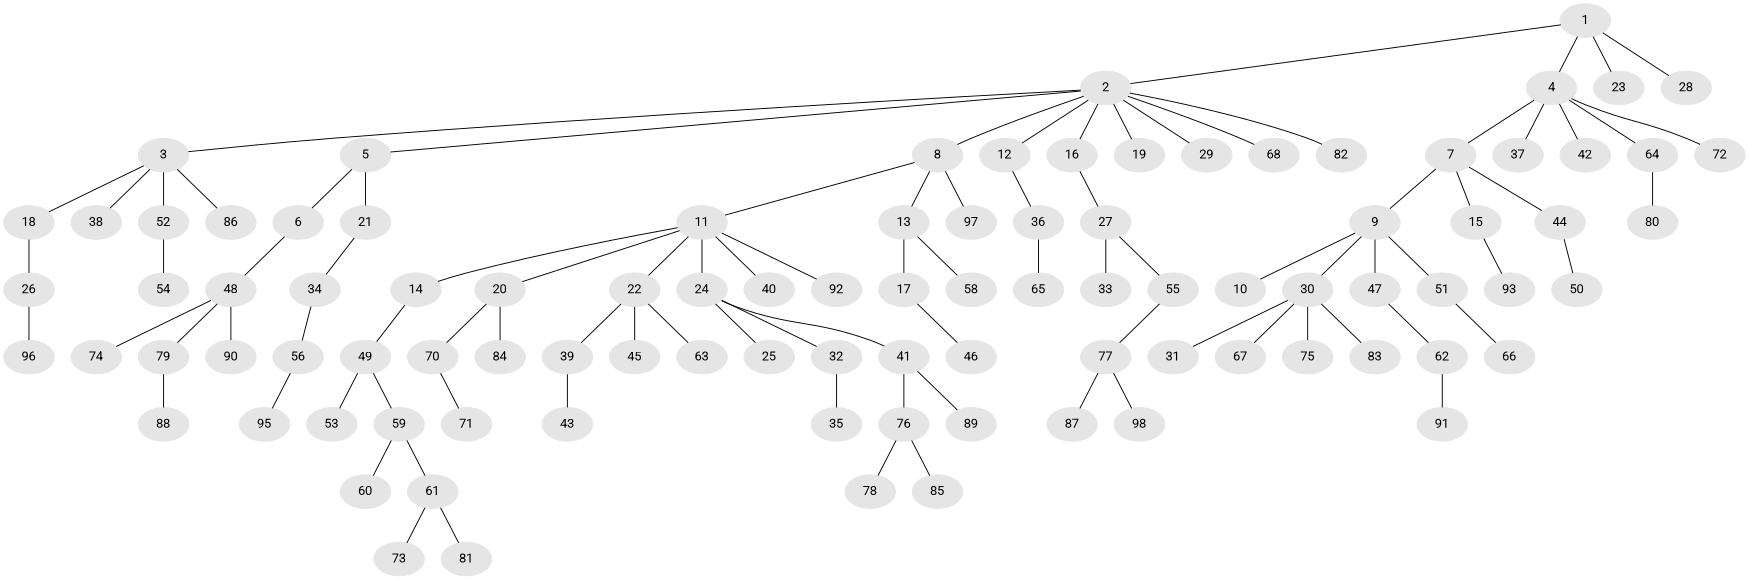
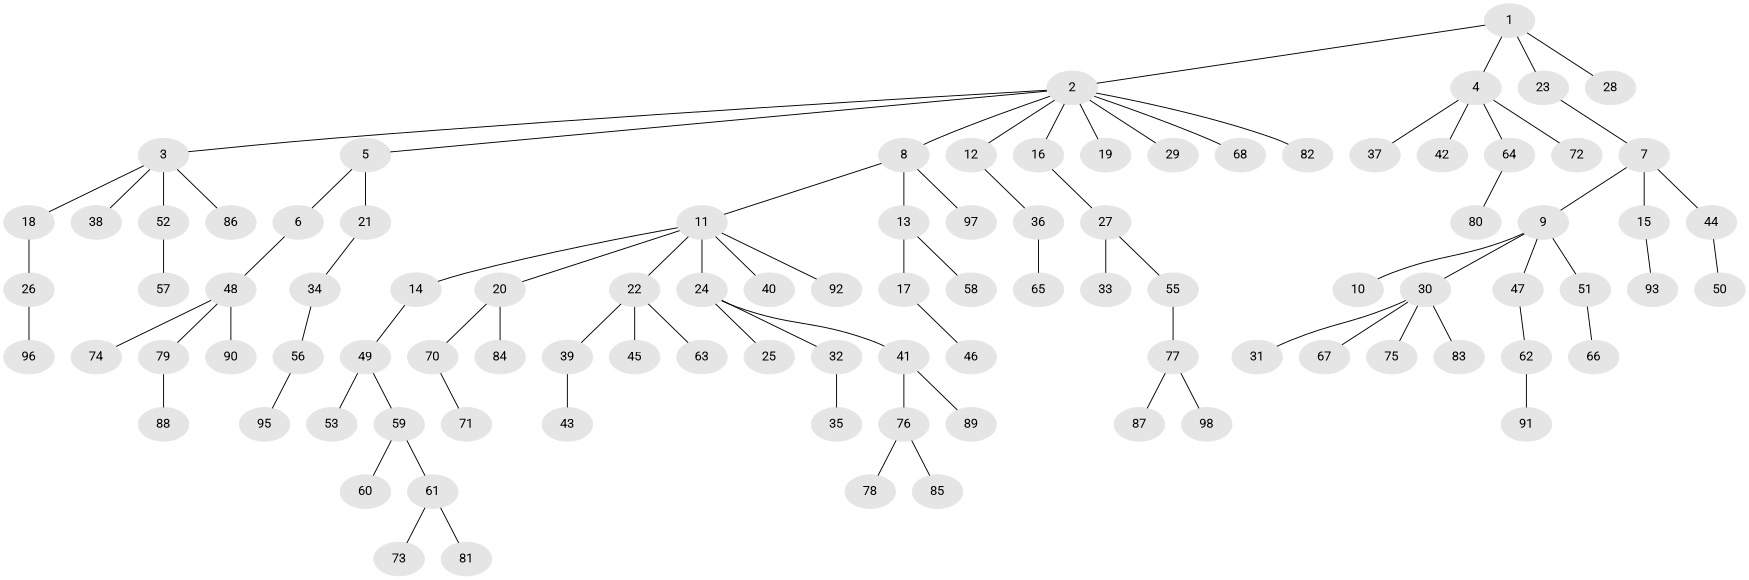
edge "4" -- "7": now "23" -- "7"
node "54": label "54" -> "57"
